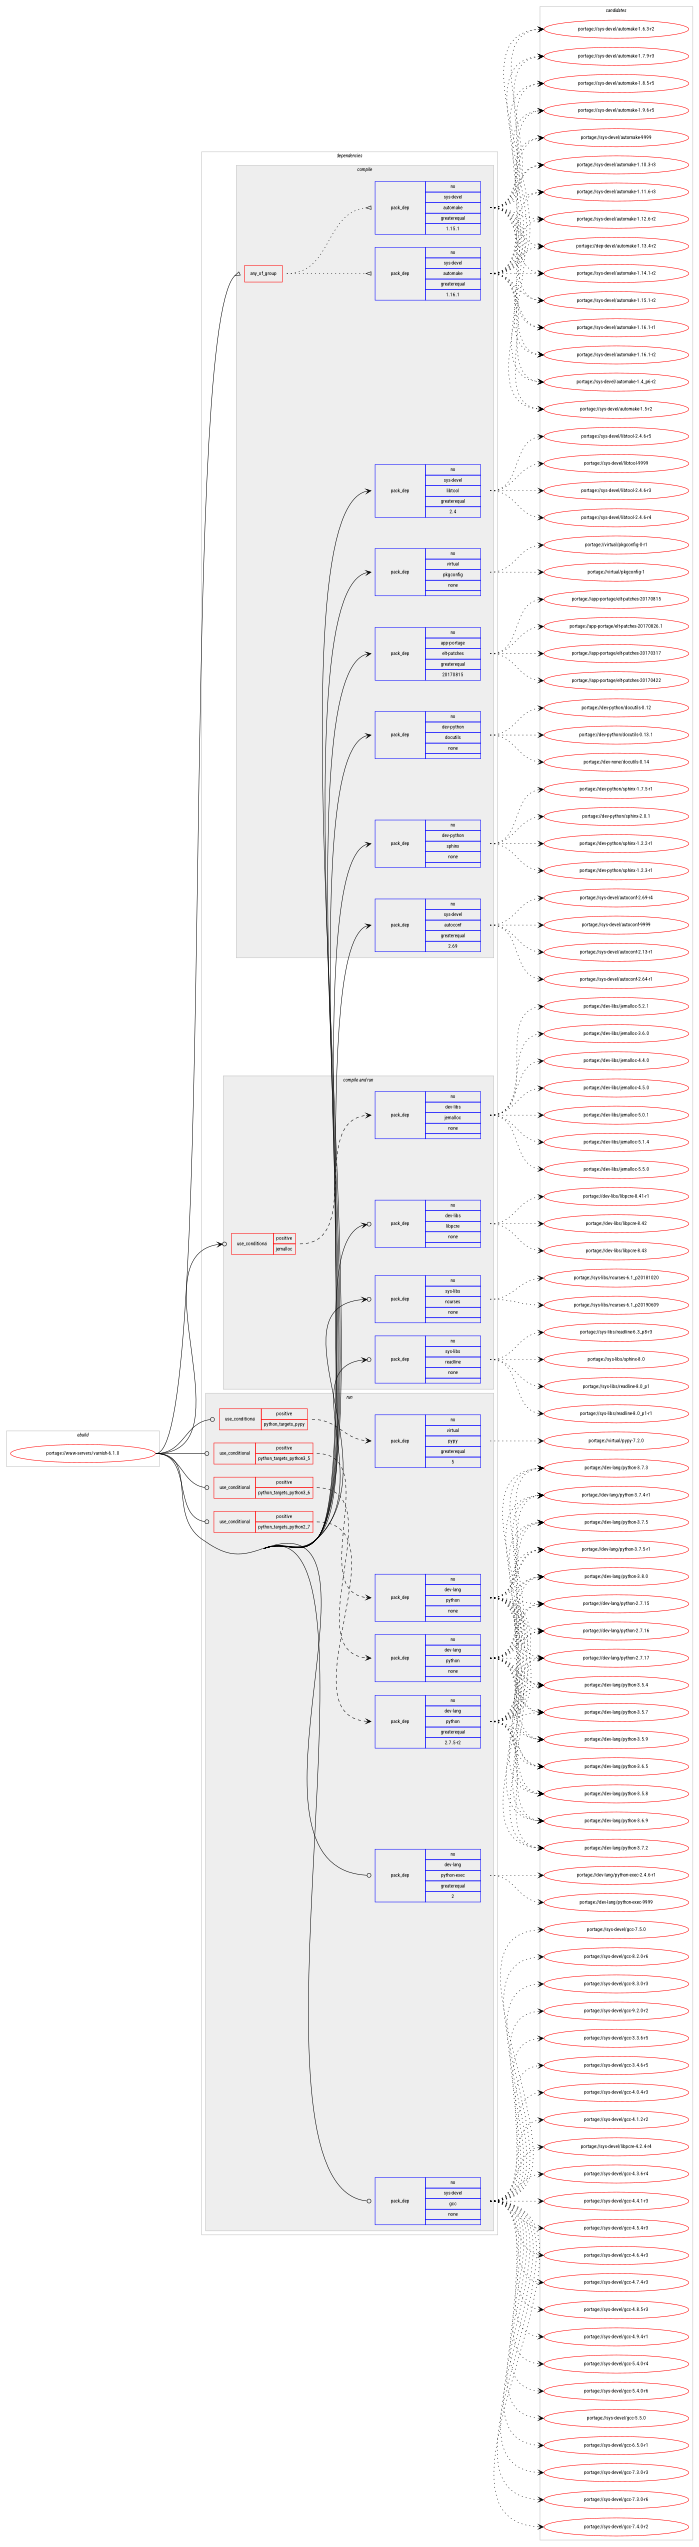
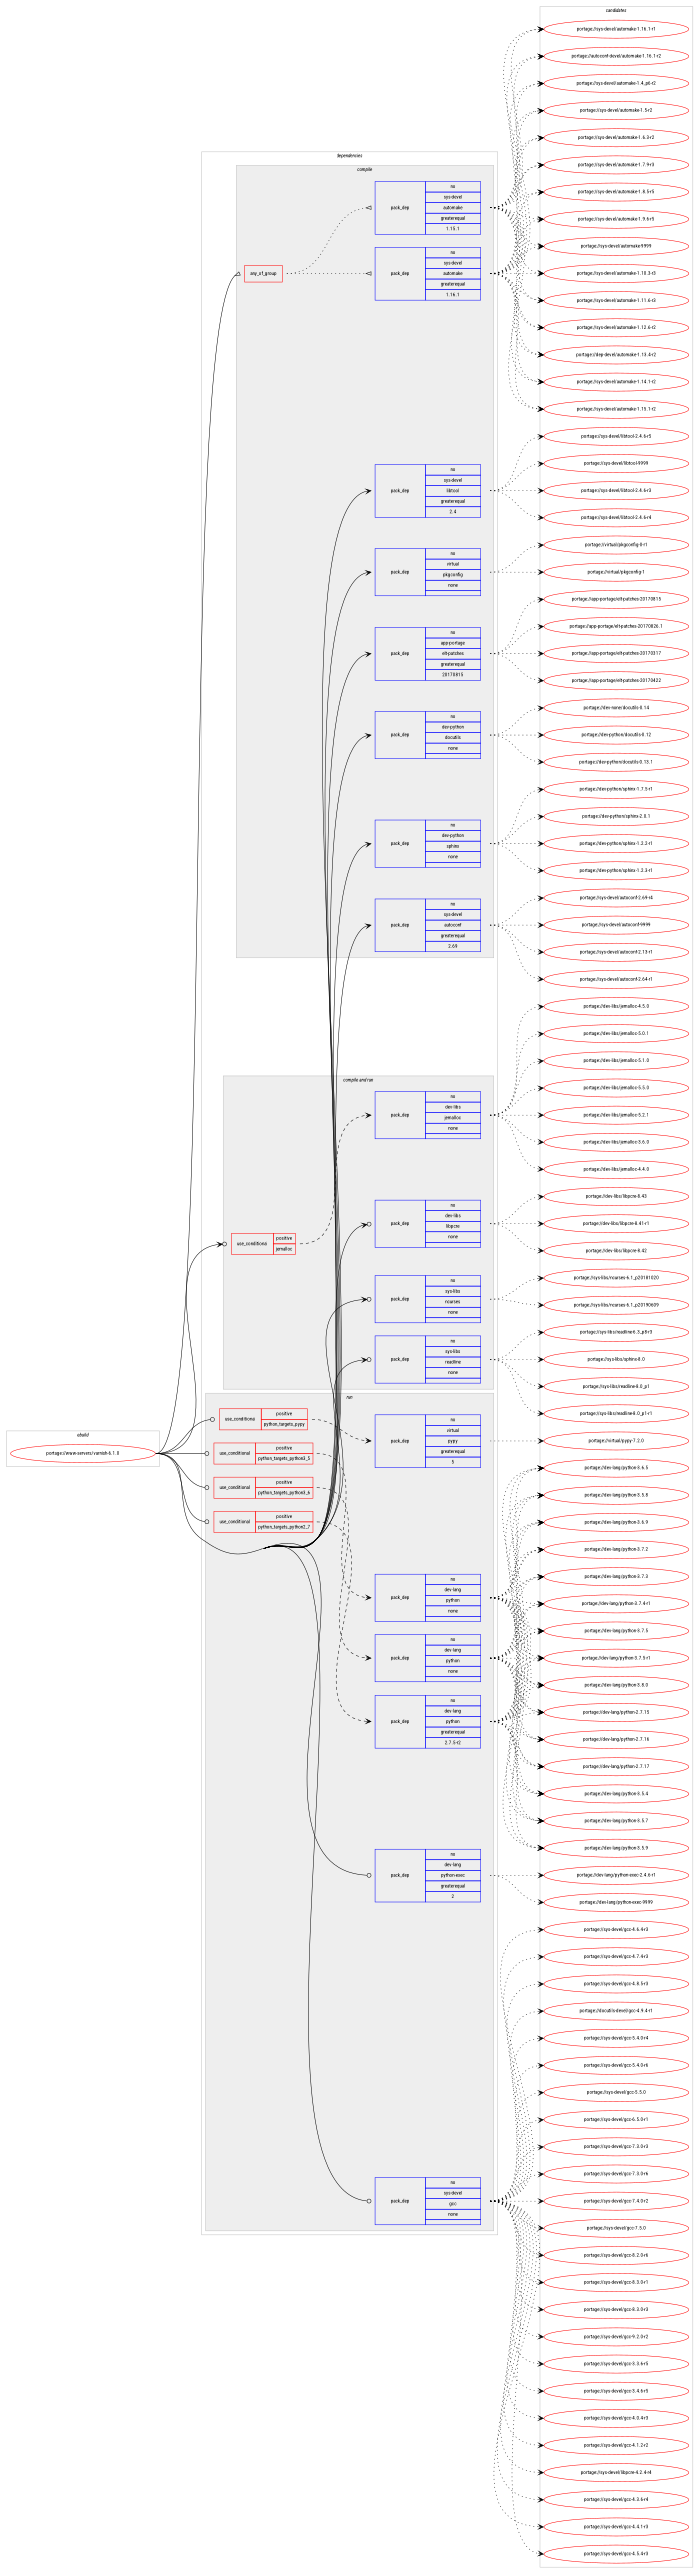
node "portage://sys-devel/automake-1.16.1-r2": label "portage://sys-devel/automake-1.16.1-r2" -> "portage://autoconf-devel/automake-1.16.1-r2"
node "portage://dev-libs/jemalloc-5.1.4": label "portage://dev-libs/jemalloc-5.1.4" -> "portage://dev-libs/jemalloc-5.1.0"
node "portage://sys-devel/gcc-8.3.0-r1": added
node "portage://sys-devel/gcc-4.9.4-r1": label "portage://sys-devel/gcc-4.9.4-r1" -> "portage://docutils-devel/gcc-4.9.4-r1"
